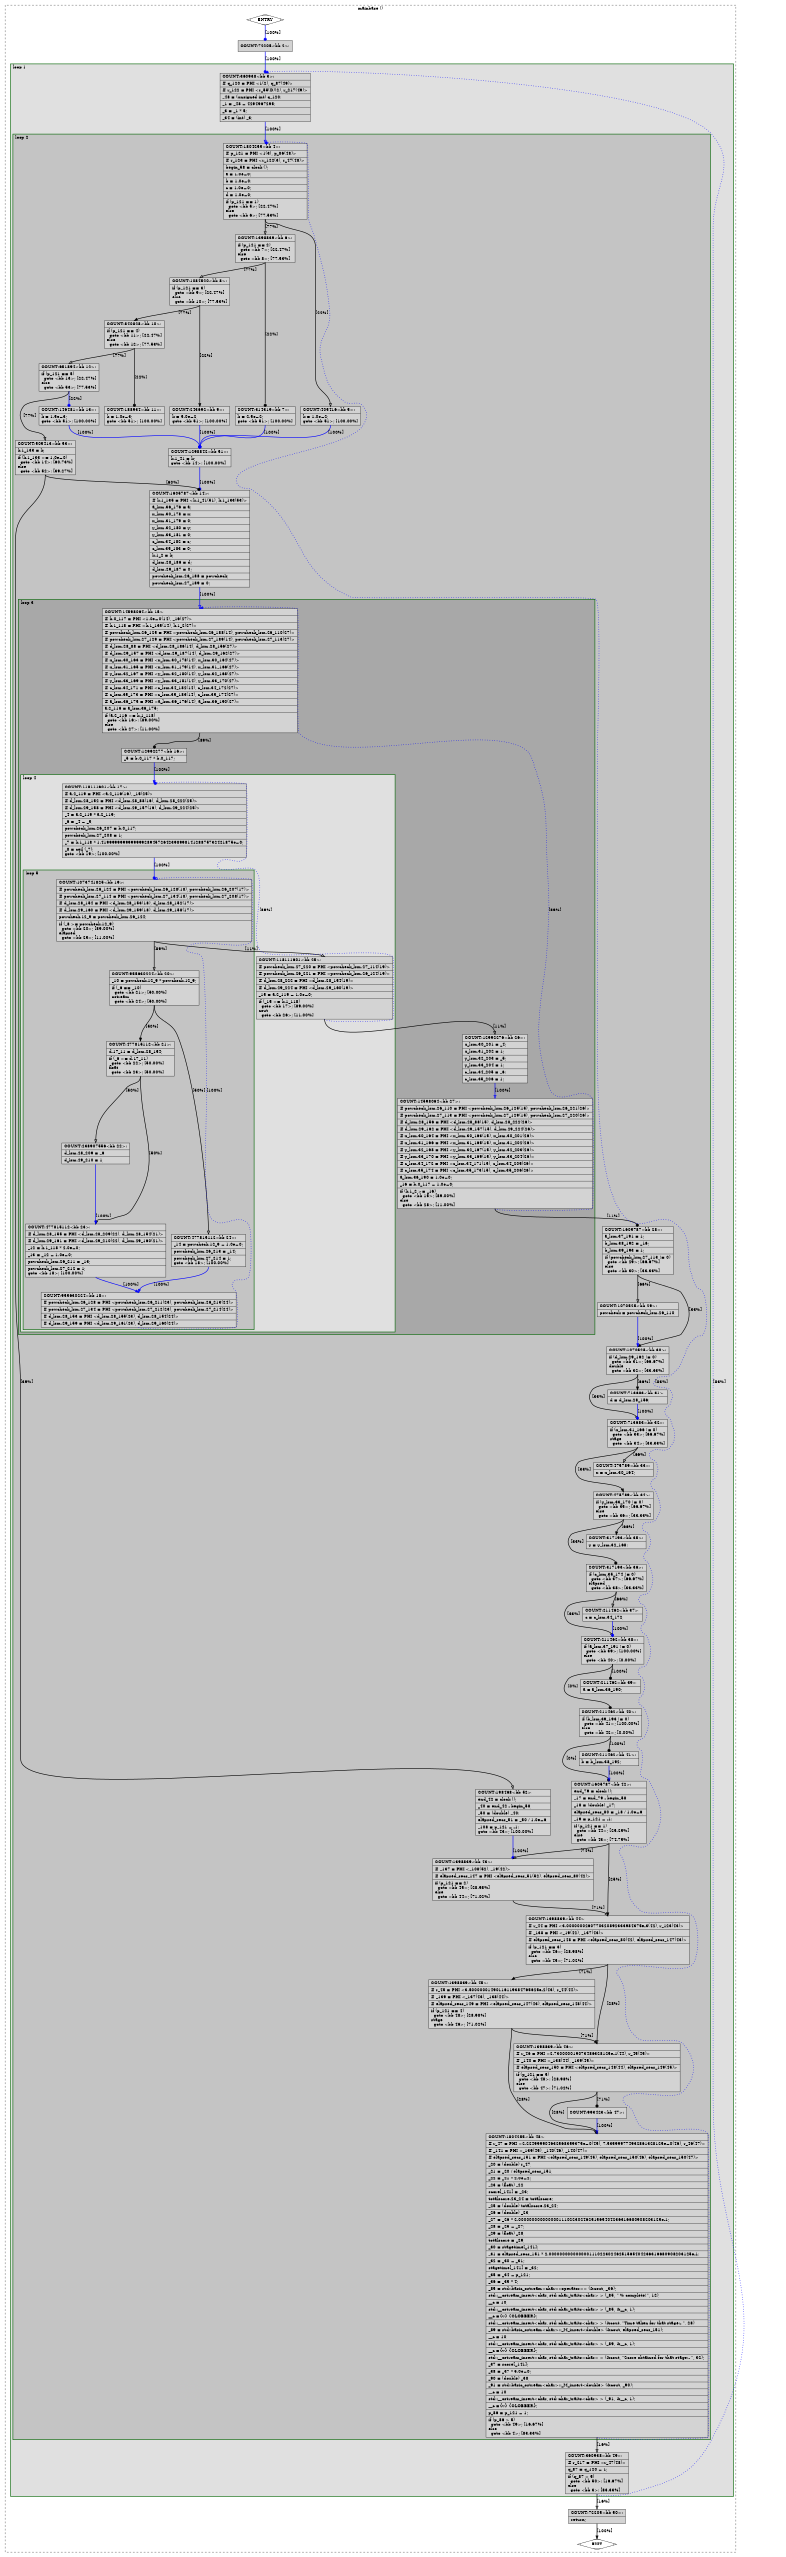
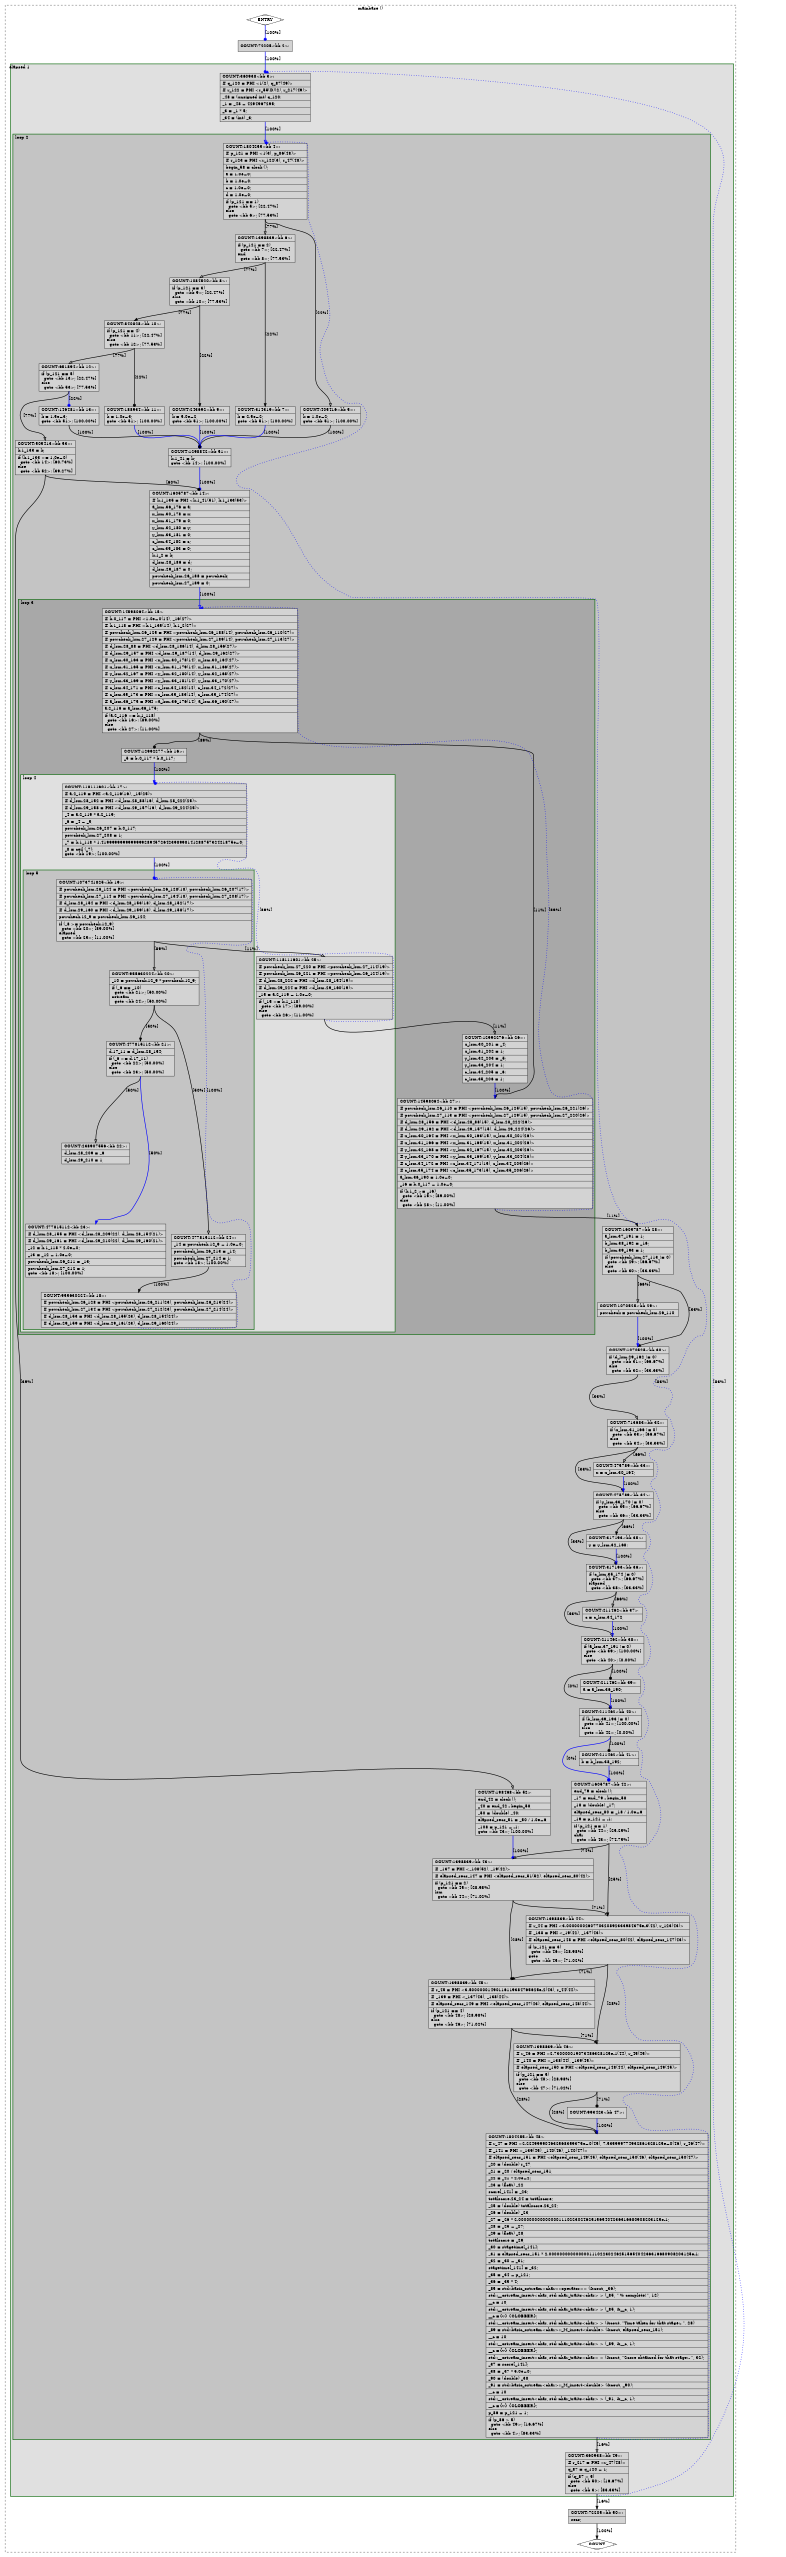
cluster "loop 1": label "loop 1" -> "elapsed 1"
node "COUNT:1398839<bb 6>:": text "else" -> "end"
edge "COUNT:1398839<bb 6>:" -> "COUNT:314319<bb 7>:": arrowhead dot -> normal
edge "COUNT:146481<bb 13>:" -> "COUNT:1298842<bb 51>:": color blue -> black
edge "COUNT:405416<bb 5>:" -> "COUNT:1298842<bb 51>:": color blue -> black
edge "COUNT:188934<bb 11>:" -> "COUNT:1298842<bb 51>:": added, label "[100%]"
edge "COUNT:14598064<bb 15>:" -> "COUNT:14598064<bb 27>:": added, label "[11%]"
node "COUNT:118111601<bb 25>:": text "cout" -> "else"
node "COUNT:477815112<bb 21>:": text "float" -> "else"
edge "COUNT:477815112<bb 21>:" -> "COUNT:477815112<bb 23>:": color black -> blue
edge "COUNT:238907556<bb 22>:" -> "COUNT:477815112<bb 23>:": removed, label "[100%]"
edge "COUNT:14598064<bb 27>:" -> "COUNT:1605787<bb 28>:": arrowhead dot -> normal
edge "COUNT:477815112<bb 24>:" -> "COUNT:955630224<bb 18>:": color blue -> black
edge "COUNT:477815112<bb 23>:" -> "COUNT:955630224<bb 18>:": removed, label "[100%]"
node "COUNT:1070525<bb 30>:": text "double" -> "else"
node "COUNT:713683<bb 31>:": removed
node "COUNT:713683<bb 32>:": text "stage" -> "else"
edge "COUNT:475789<bb 33>:" -> "COUNT:475789<bb 34>:": added, label "[100%]"
edge "COUNT:317193<bb 35>:" -> "COUNT:317193<bb 36>:": added, label "[100%]"
edge "COUNT:211462<bb 37>:" -> "COUNT:211462<bb 38>:": arrowhead dot -> onormal
edge "COUNT:211462<bb 39>:" -> "COUNT:211462<bb 40>:": added, label "[100%]"
edge "COUNT:211462<bb 40>:" -> "COUNT:1605787<bb 42>:": color black -> blue
edge "COUNT:211462<bb 41>:" -> "COUNT:1605787<bb 42>:": arrowhead onormal -> dot
node "COUNT:1605787<bb 42>:": text "else" -> "char"
node "COUNT:1398839<bb 43>:": text "else" -> "lsm"
edge "COUNT:1398839<bb 43>:" -> "COUNT:1398839<bb 45>:": added, label "[28%]"
node "COUNT:1398839<bb 44>:": text "else" -> "goto"
node "COUNT:1398839<bb 45>:": text "stage" -> "else"
edge "COUNT:360938<bb 49>:" -> "COUNT:72205<bb 50>:": arrowhead onormal -> normal
node "COUNT:72205<bb 50>:": text "return;" -> "secs;"
node "EXIT": label "EXIT" -> "COUNT"
